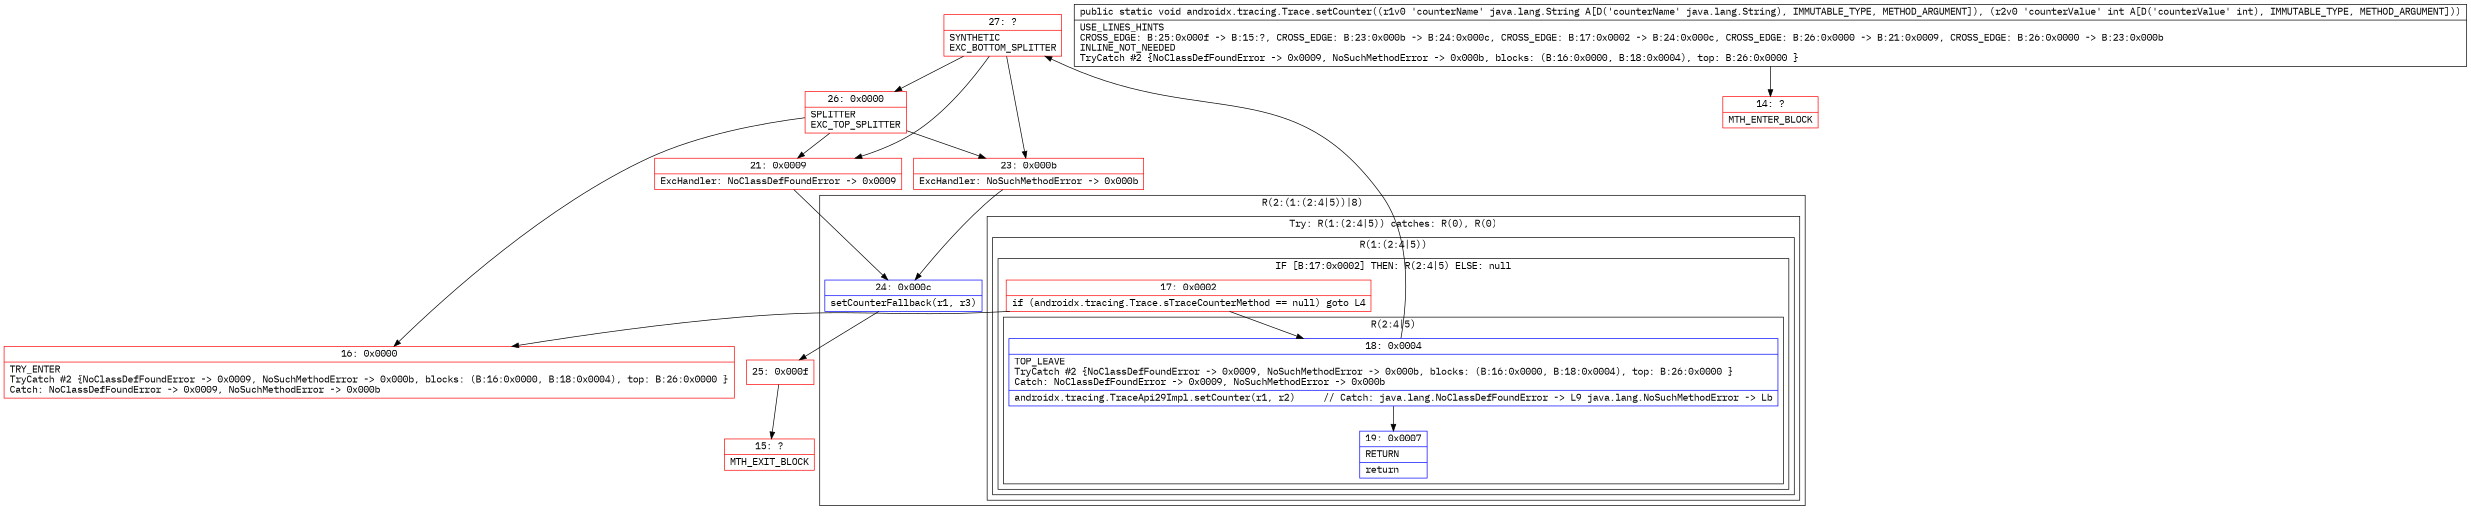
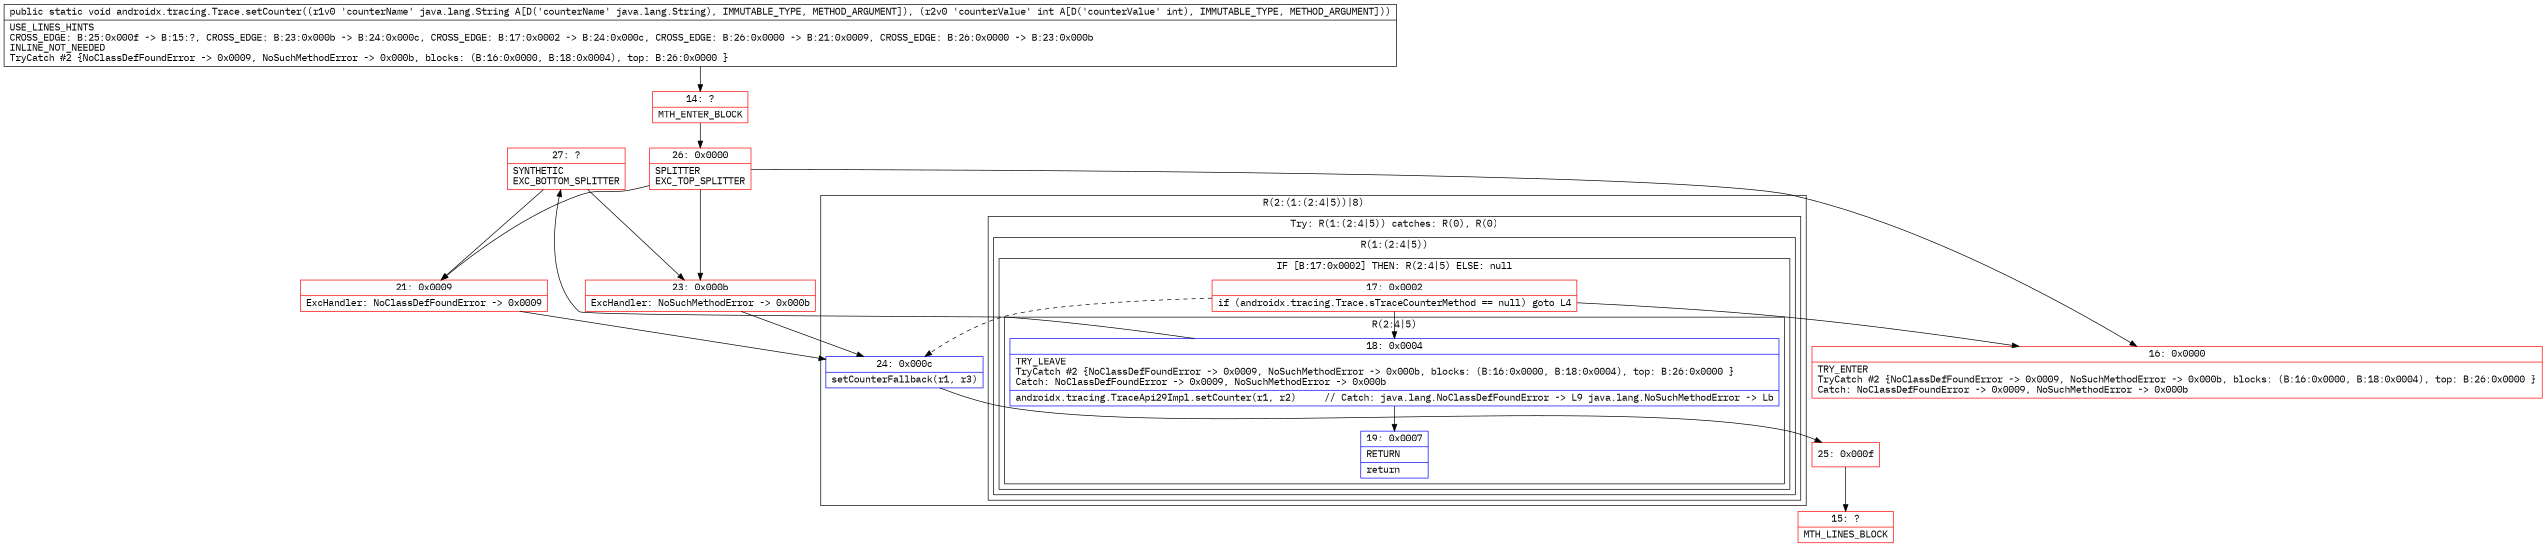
edge "27: ?" -> "26: 0x0000": now "14: ?" -> "26: 0x0000"
edge "17: 0x0002" -> "24: 0x000c": added
node "18: 0x0004": text "TOP_LEAVE" -> "TRY_LEAVE"
node "15: ?": text "MTH_EXIT_BLOCK" -> "MTH_LINES_BLOCK"
